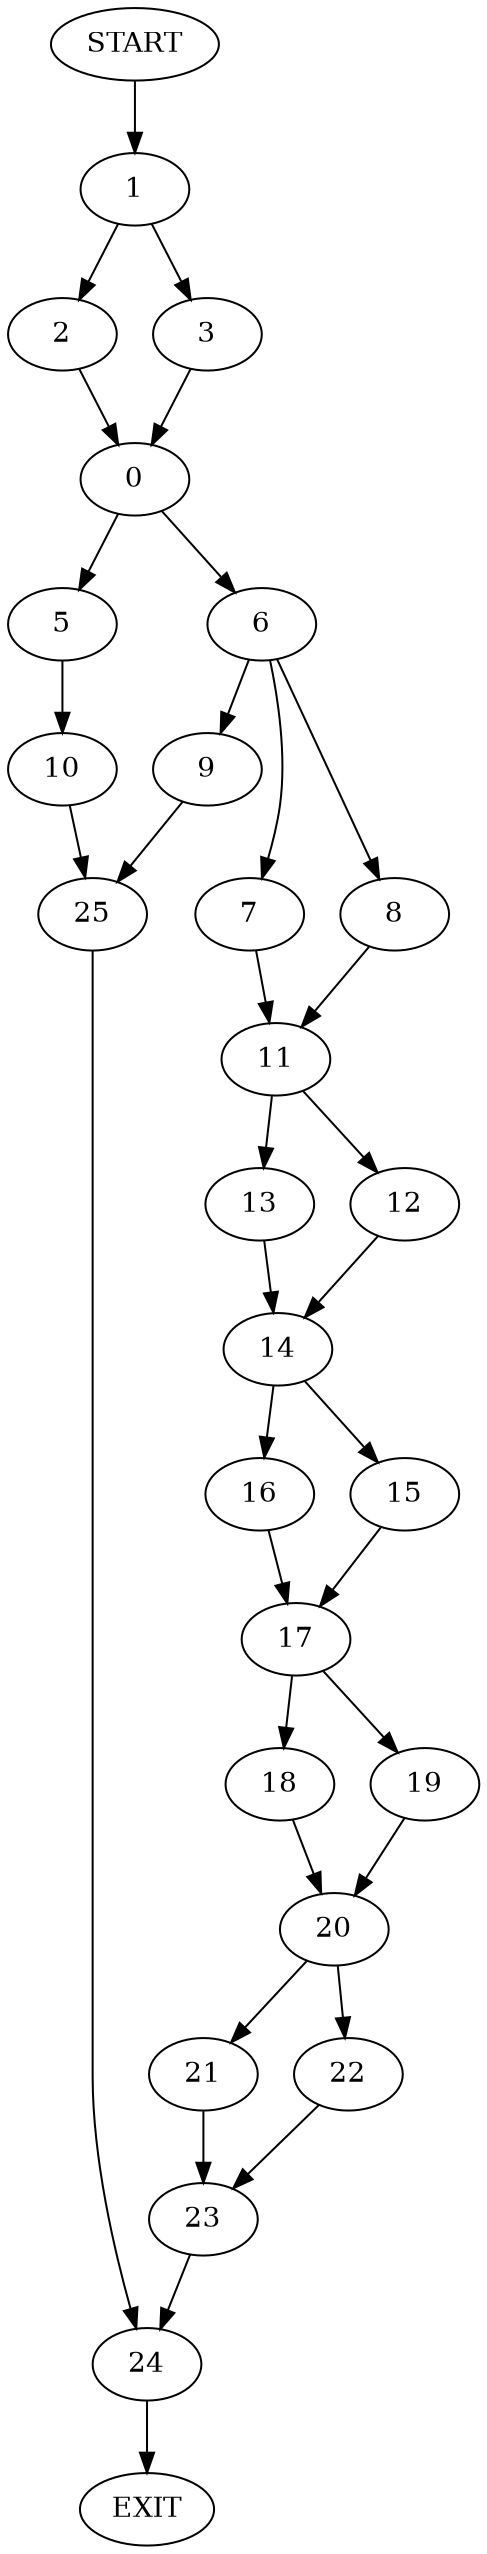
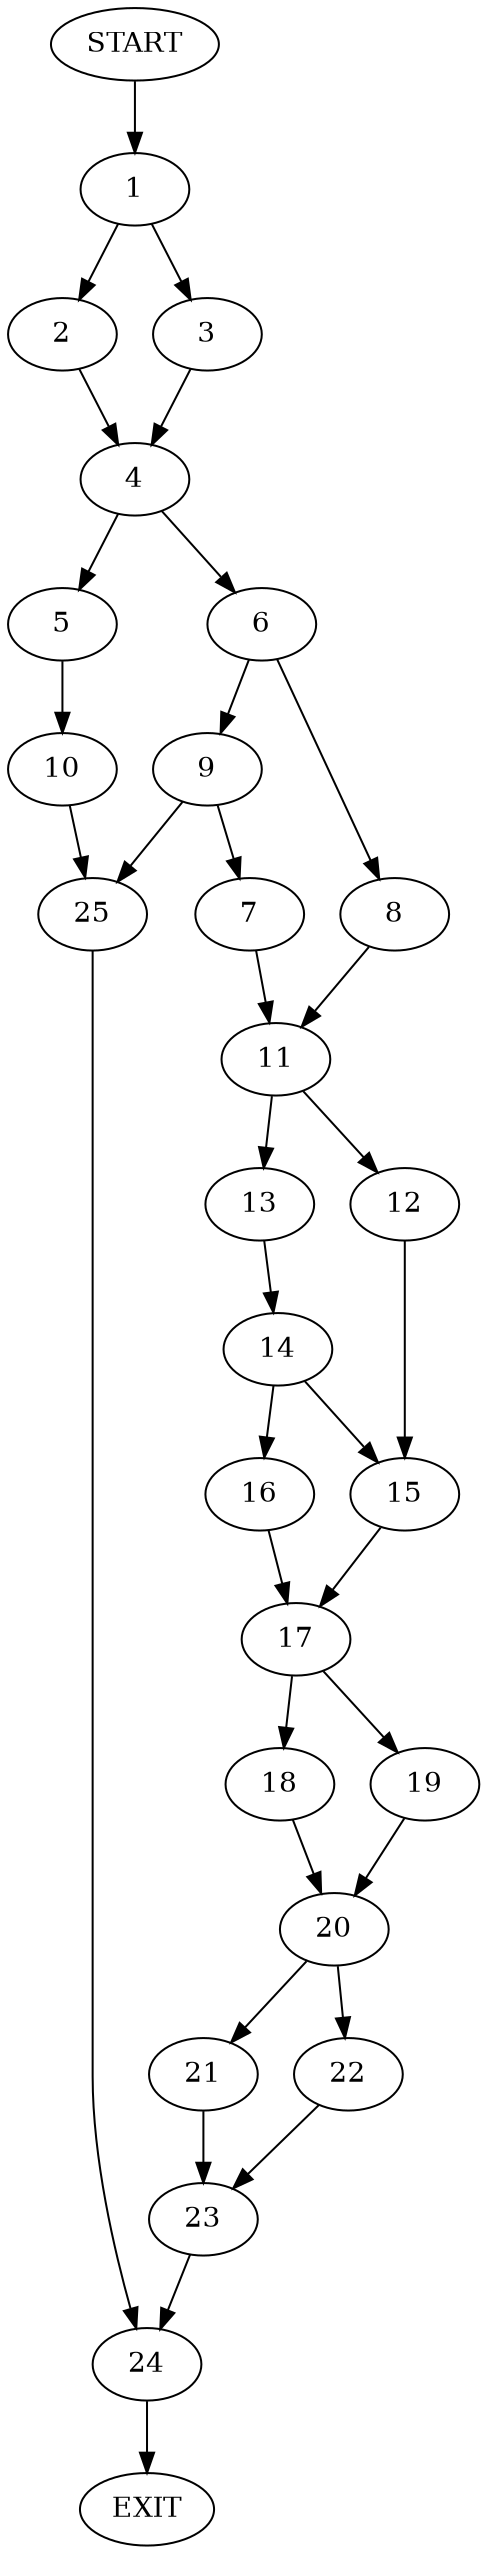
node "0": label "0" -> "4"
edge "6" -> "7": now "9" -> "7"
edge "12" -> "14": now "12" -> "15"
